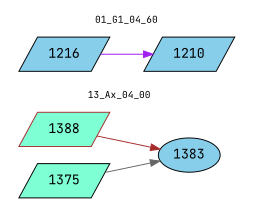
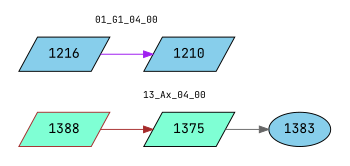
cluster "01_G1_04_60": label "01_G1_04_60" -> "01_G1_04_00"
edge "1388" -> "1383": now "1388" -> "1375"
